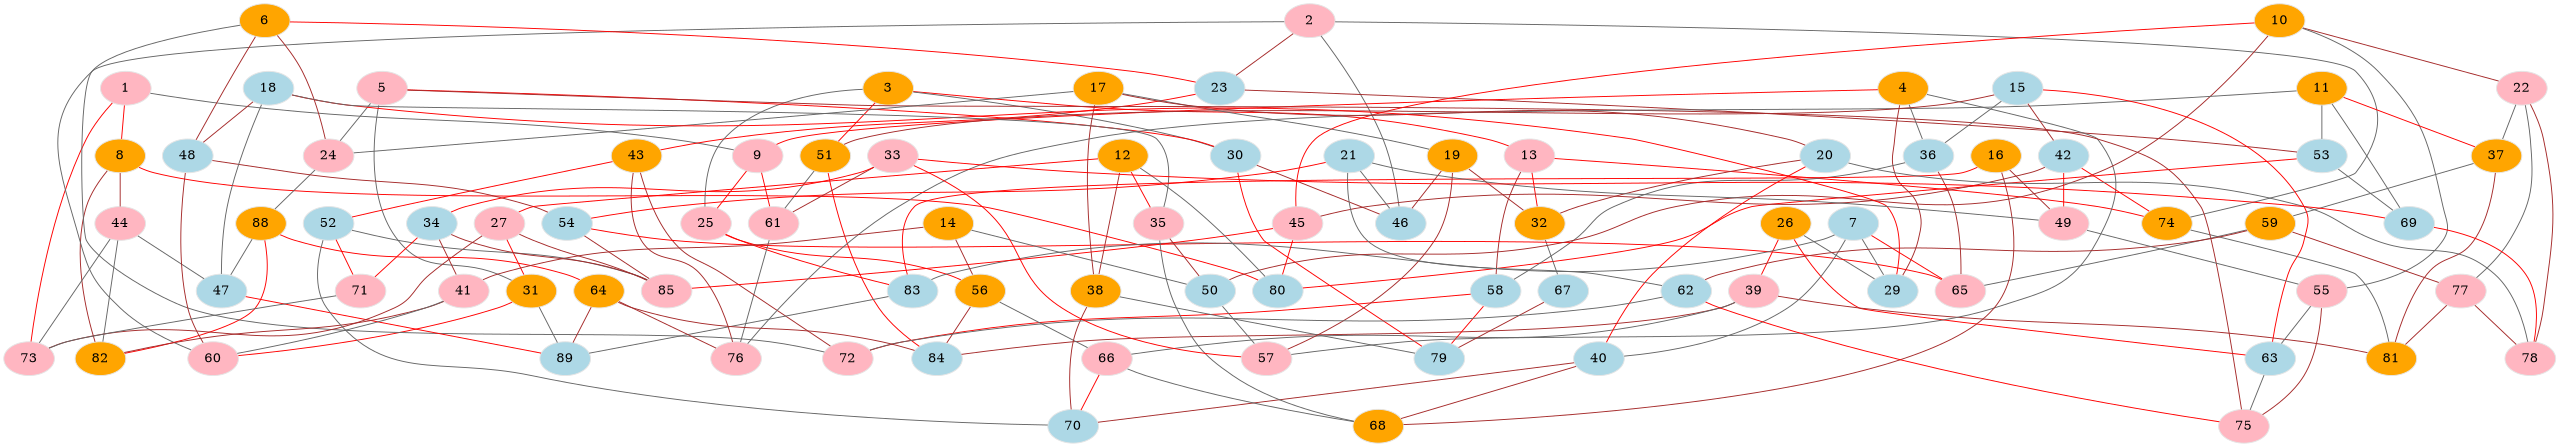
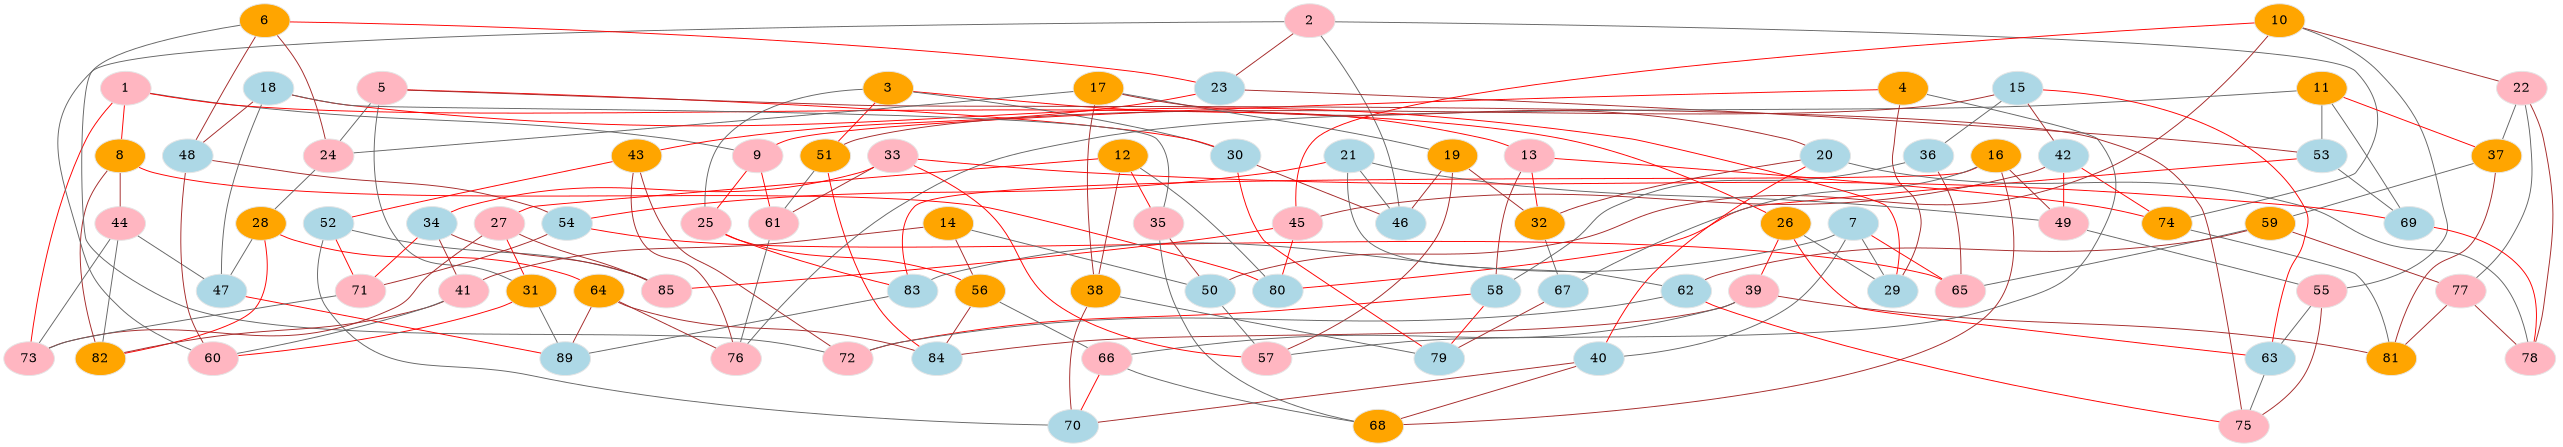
edge "1" -- "26": added
edge "4" -- "36": removed
node "88": label "88" -> "28"
edge "16" -- "67": added
edge "54" -- "85": now "54" -- "71"
